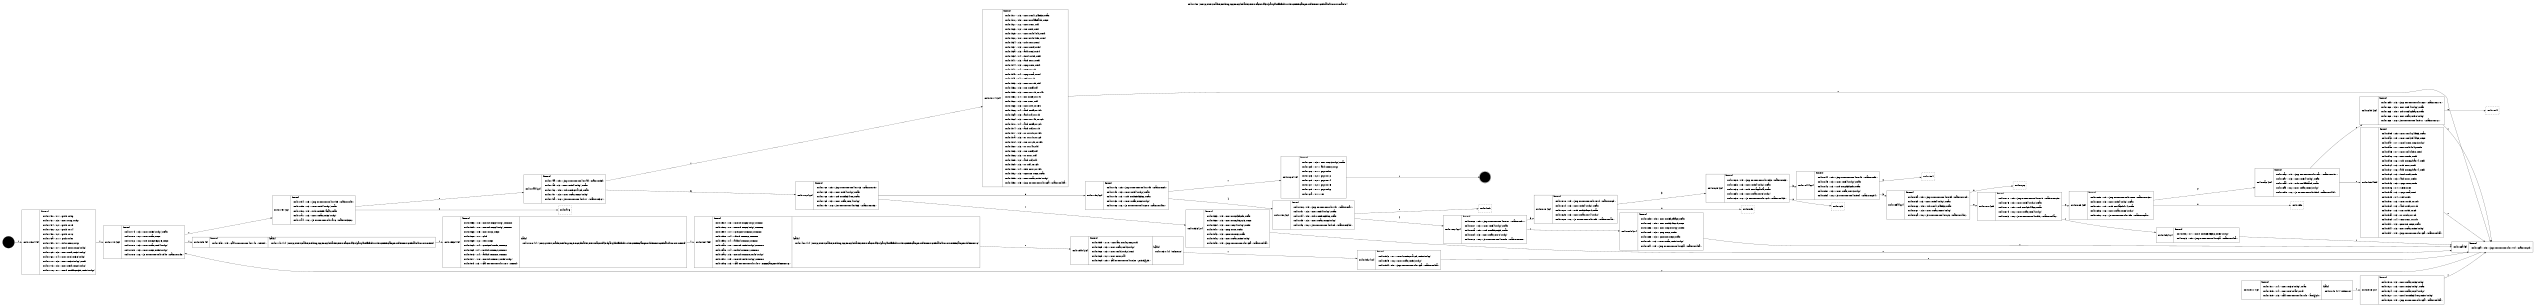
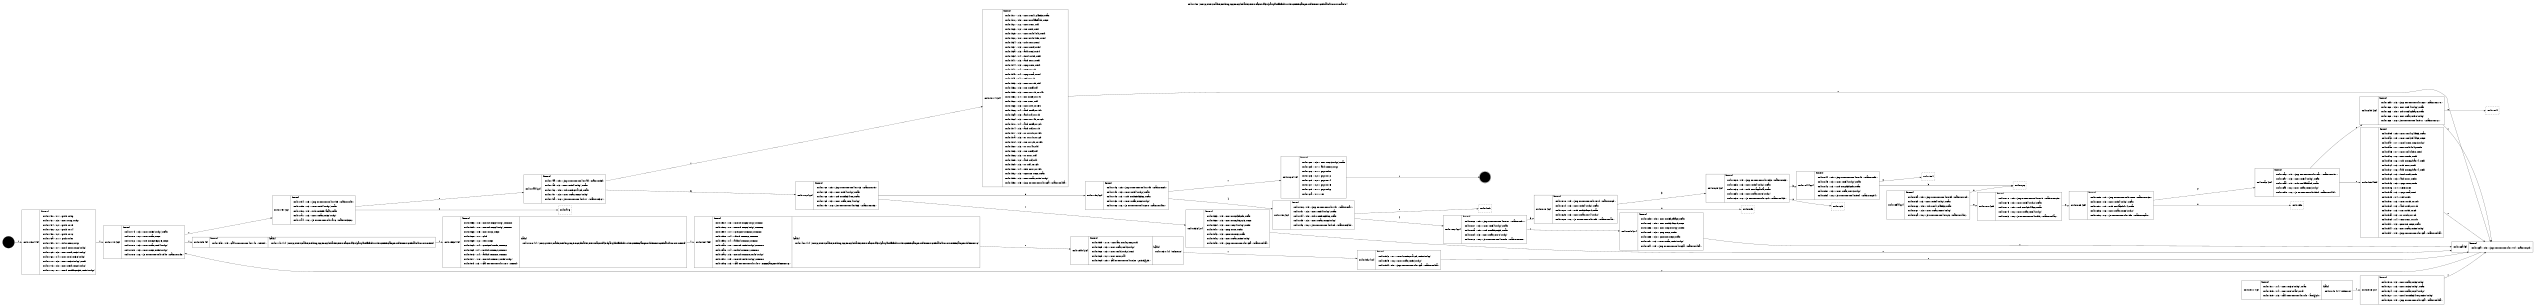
edge "0x401844 [22]" -> "0x40185a [22]": now "0x401844 [22]" -> "0x401c2c"
node "0x401bfc [12]": removed
